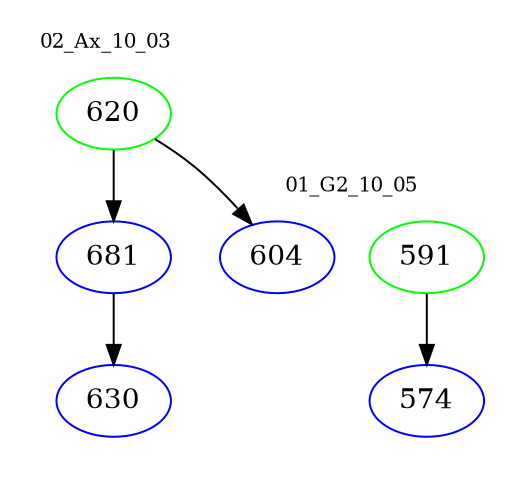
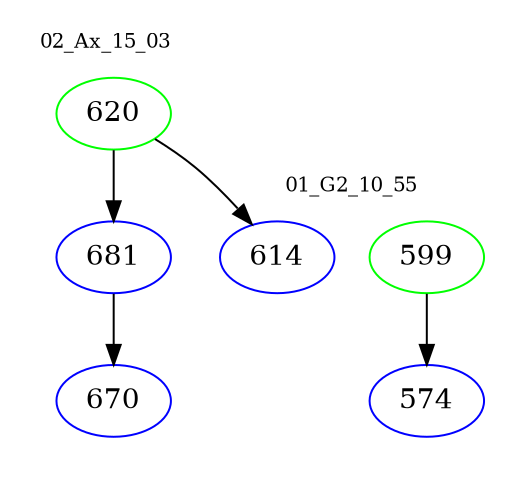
cluster "02_Ax_10_03": label "02_Ax_10_03" -> "02_Ax_15_03"
cluster "01_G2_10_05": label "01_G2_10_05" -> "01_G2_10_55"
node "604": label "604" -> "614"
node "591": label "591" -> "599"
node "630": label "630" -> "670"
